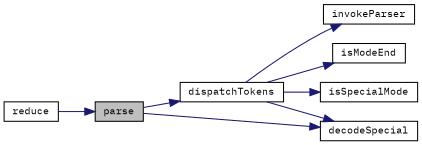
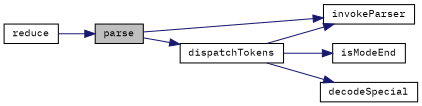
node "isSpecialMode": removed
edge "parse" -> "decodeSpecial": now "parse" -> "invokeParser"
